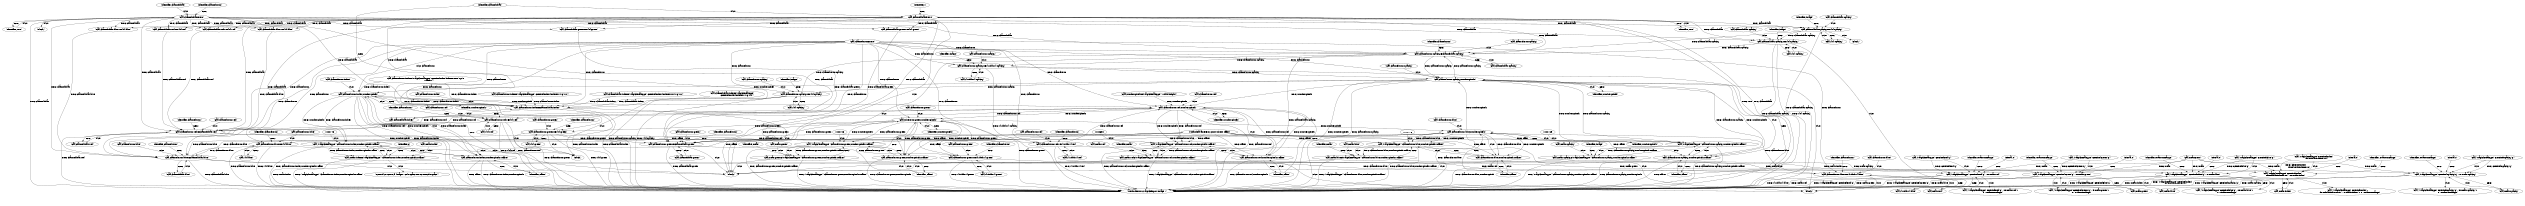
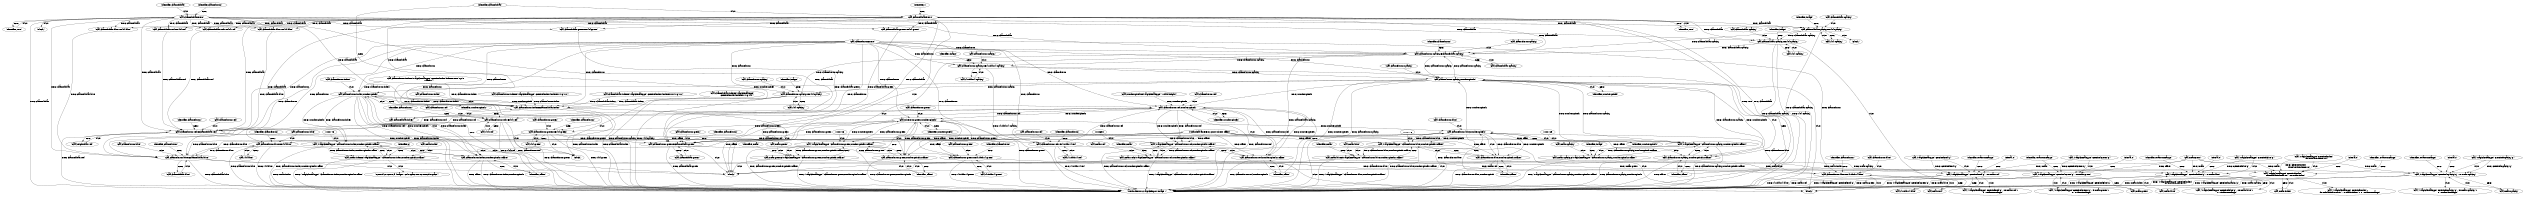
edge "(Call,channel_sum=zero)" -> "(Call,channel_sum.index/number_pixels)": label "AST: channel_sum" -> "DDG: channel_sum"
node "(Call,channel_bias.red)": label "(Call,channel_bias.red)" -> "(Call,height_bias.red)"
edge "(Call,mean=zero)" -> "(Call,(MagickRealType) GetPixelGreen(q) <= mean.green)": label "DDG: mean" -> "DDG: offset"
